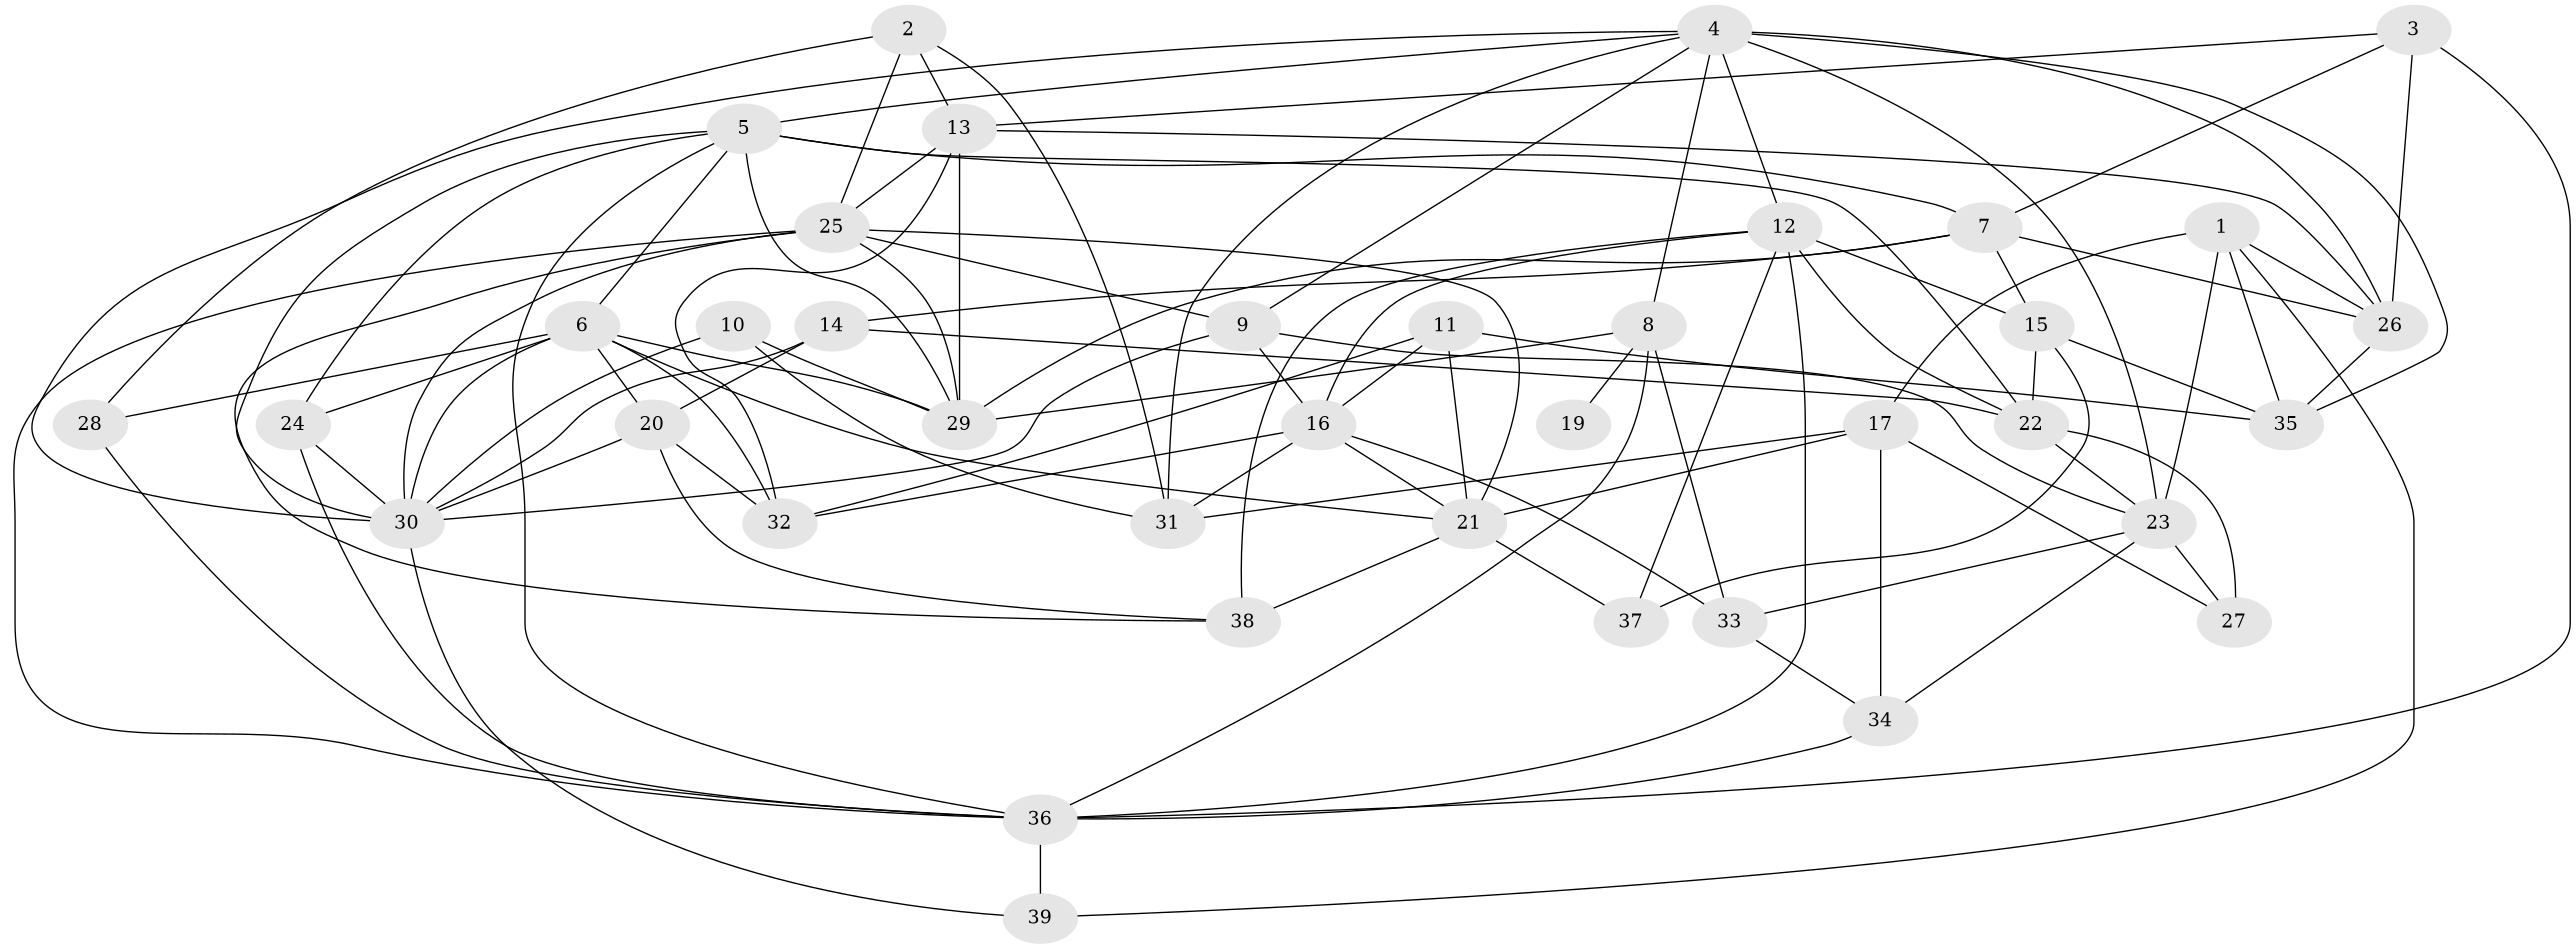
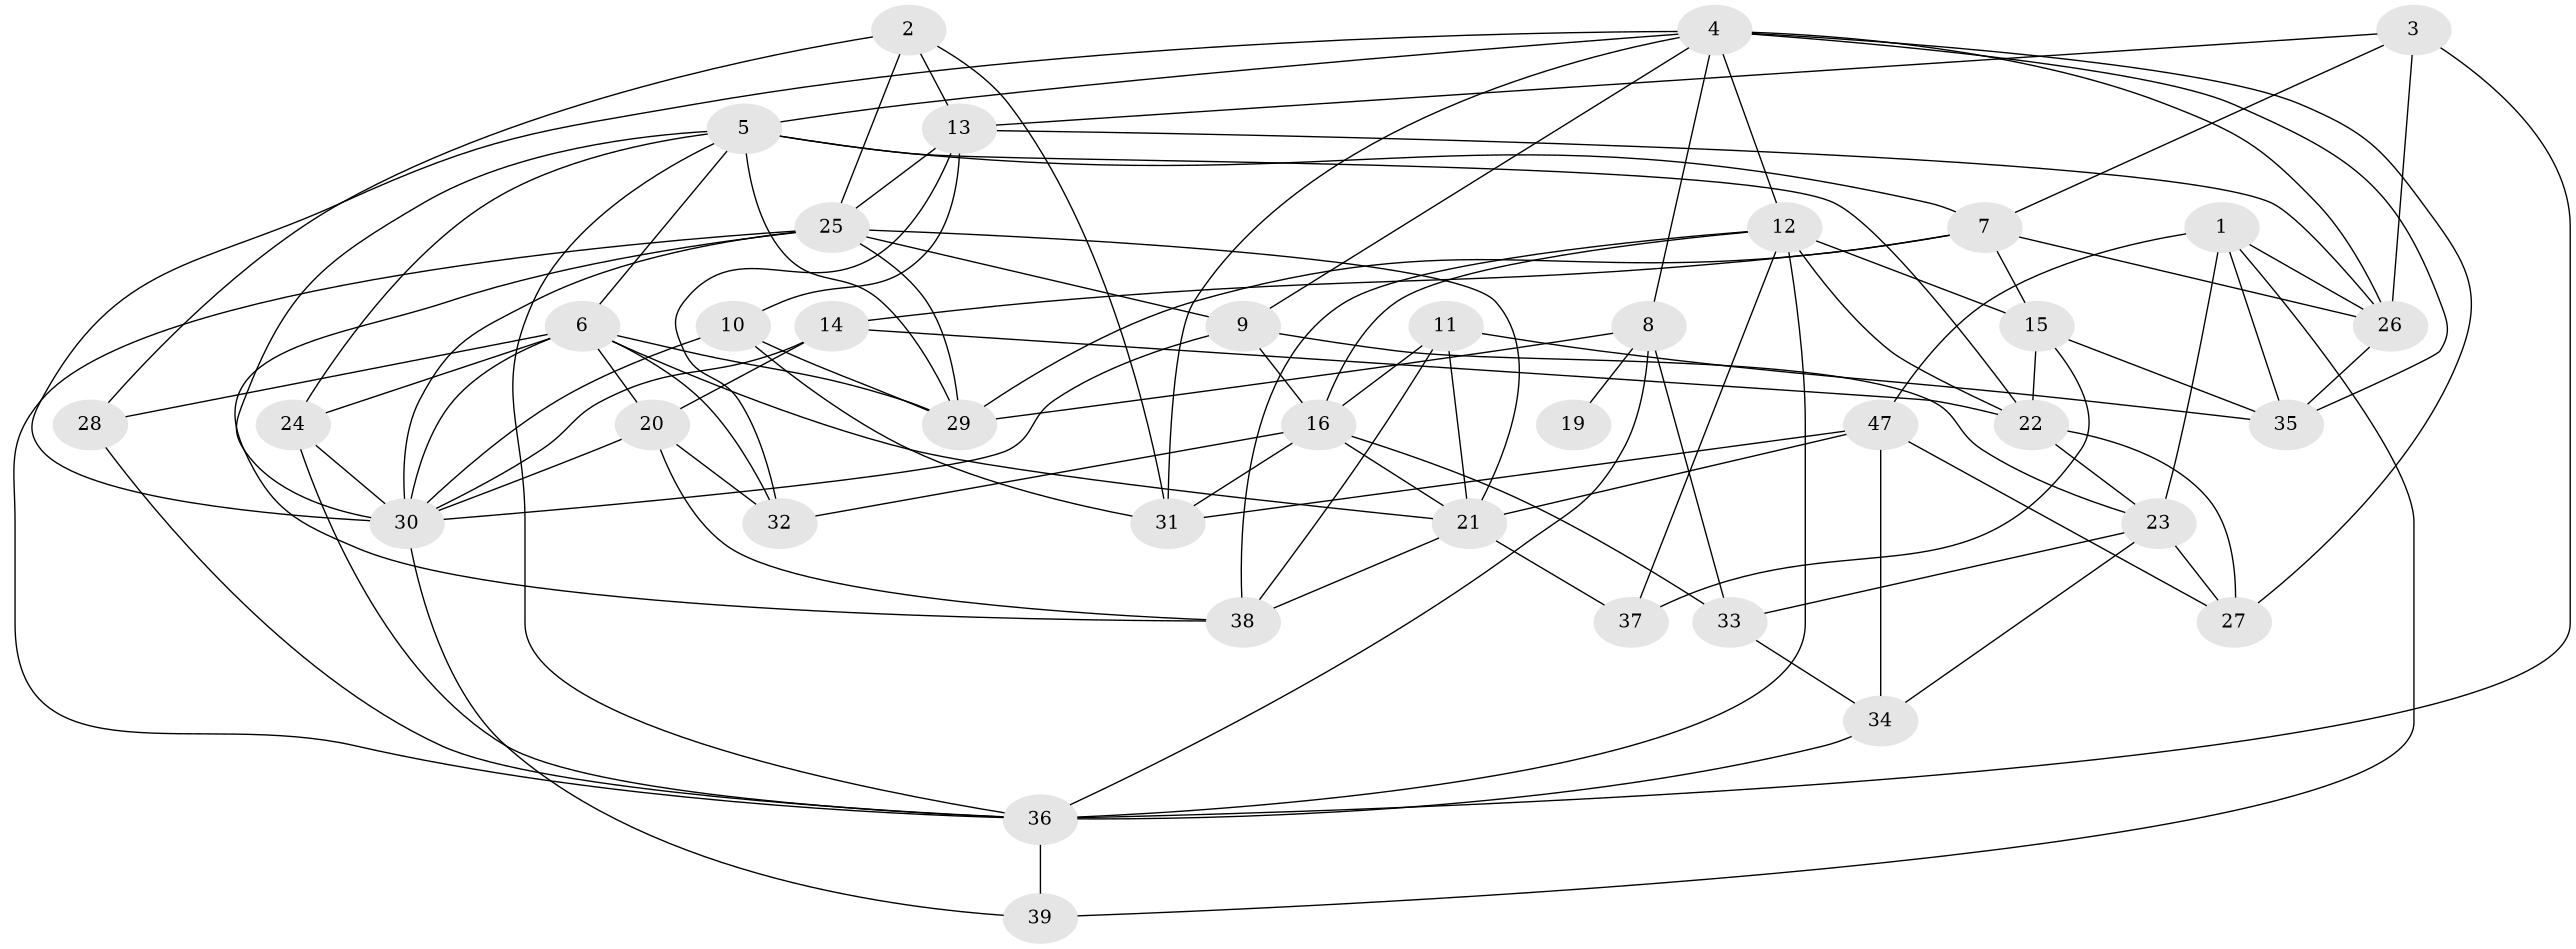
edge "4" -- "23": now "4" -- "27"
edge "13" -- "29": now "13" -- "10"
node "17": label "17" -> "47"
edge "11" -- "32": now "11" -- "38"
